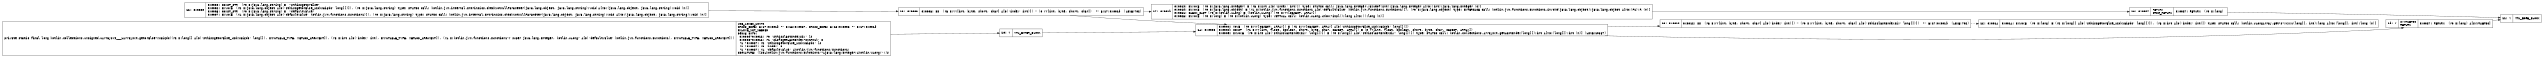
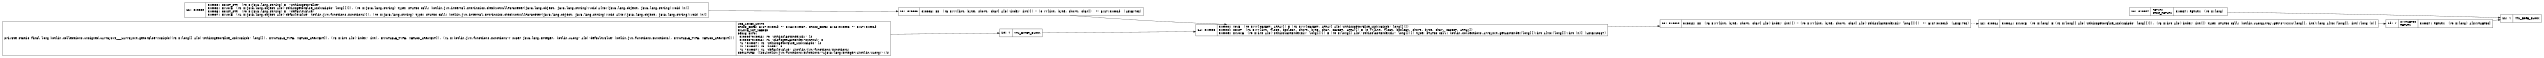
node "17: 0x0019": removed
edge "14: 0x000c" -> "19: ?": now "16: 0x0014" -> "19: ?"
